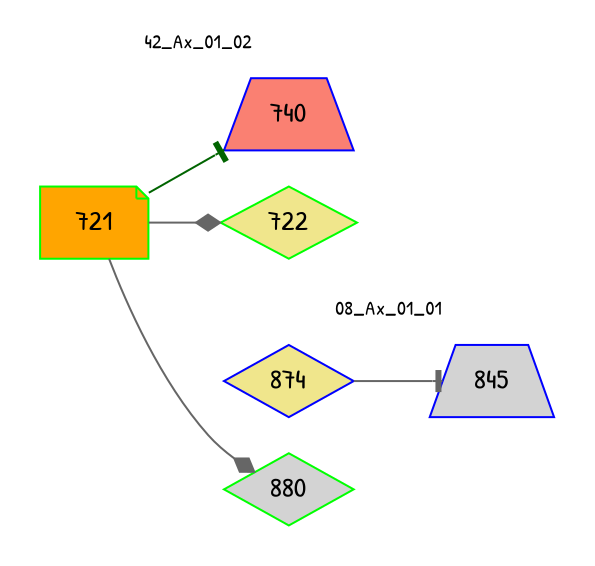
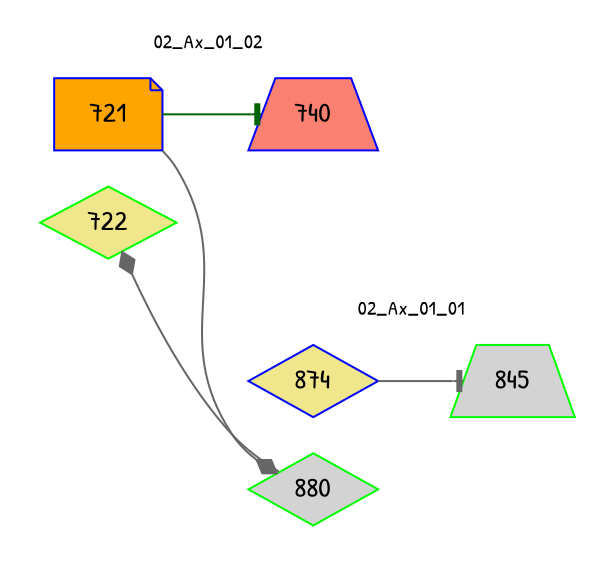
cluster "42_Ax_01_02": label "42_Ax_01_02" -> "02_Ax_01_02"
node "721": color green -> blue
edge "721" -> "722": now "880" -> "722"
cluster "08_Ax_01_01": label "08_Ax_01_01" -> "02_Ax_01_01"
node "845": color blue -> green
